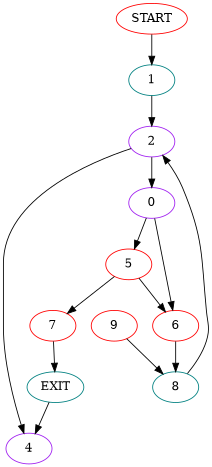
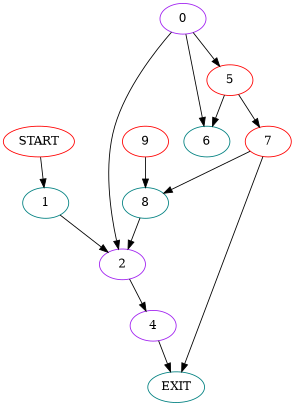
edge "2" -> "0": reversed
node "6": color red -> teal
edge "6" -> "8": now "7" -> "8"
edge "EXIT" -> "4": reversed
